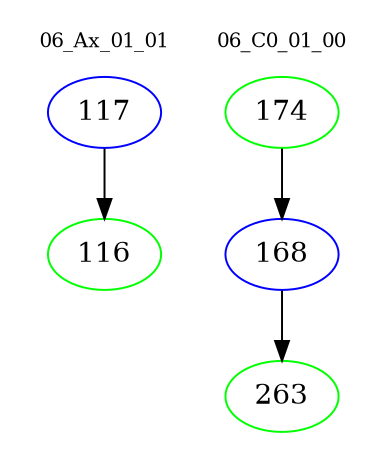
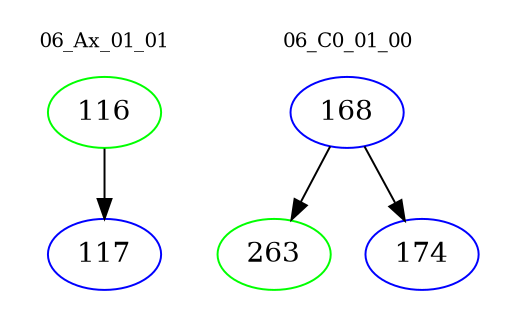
node "174": color green -> blue
edge "117" -> "116": reversed
edge "174" -> "168": reversed
